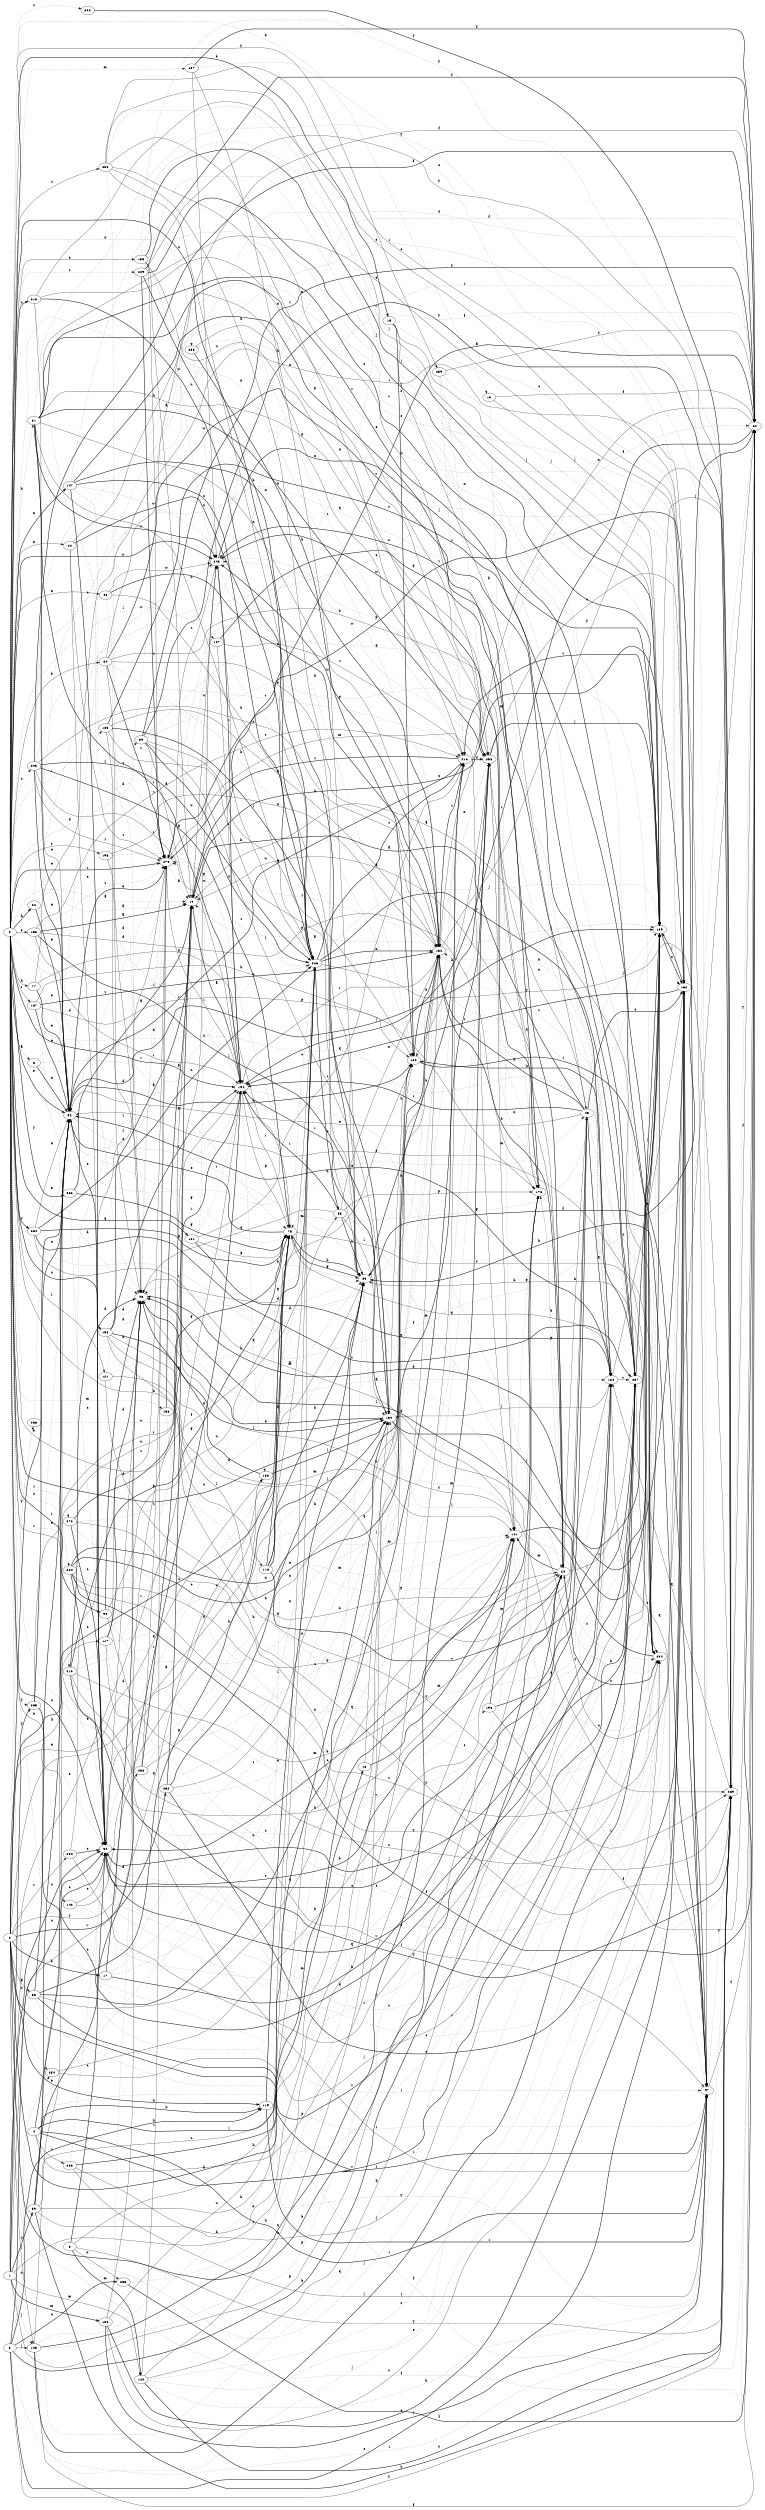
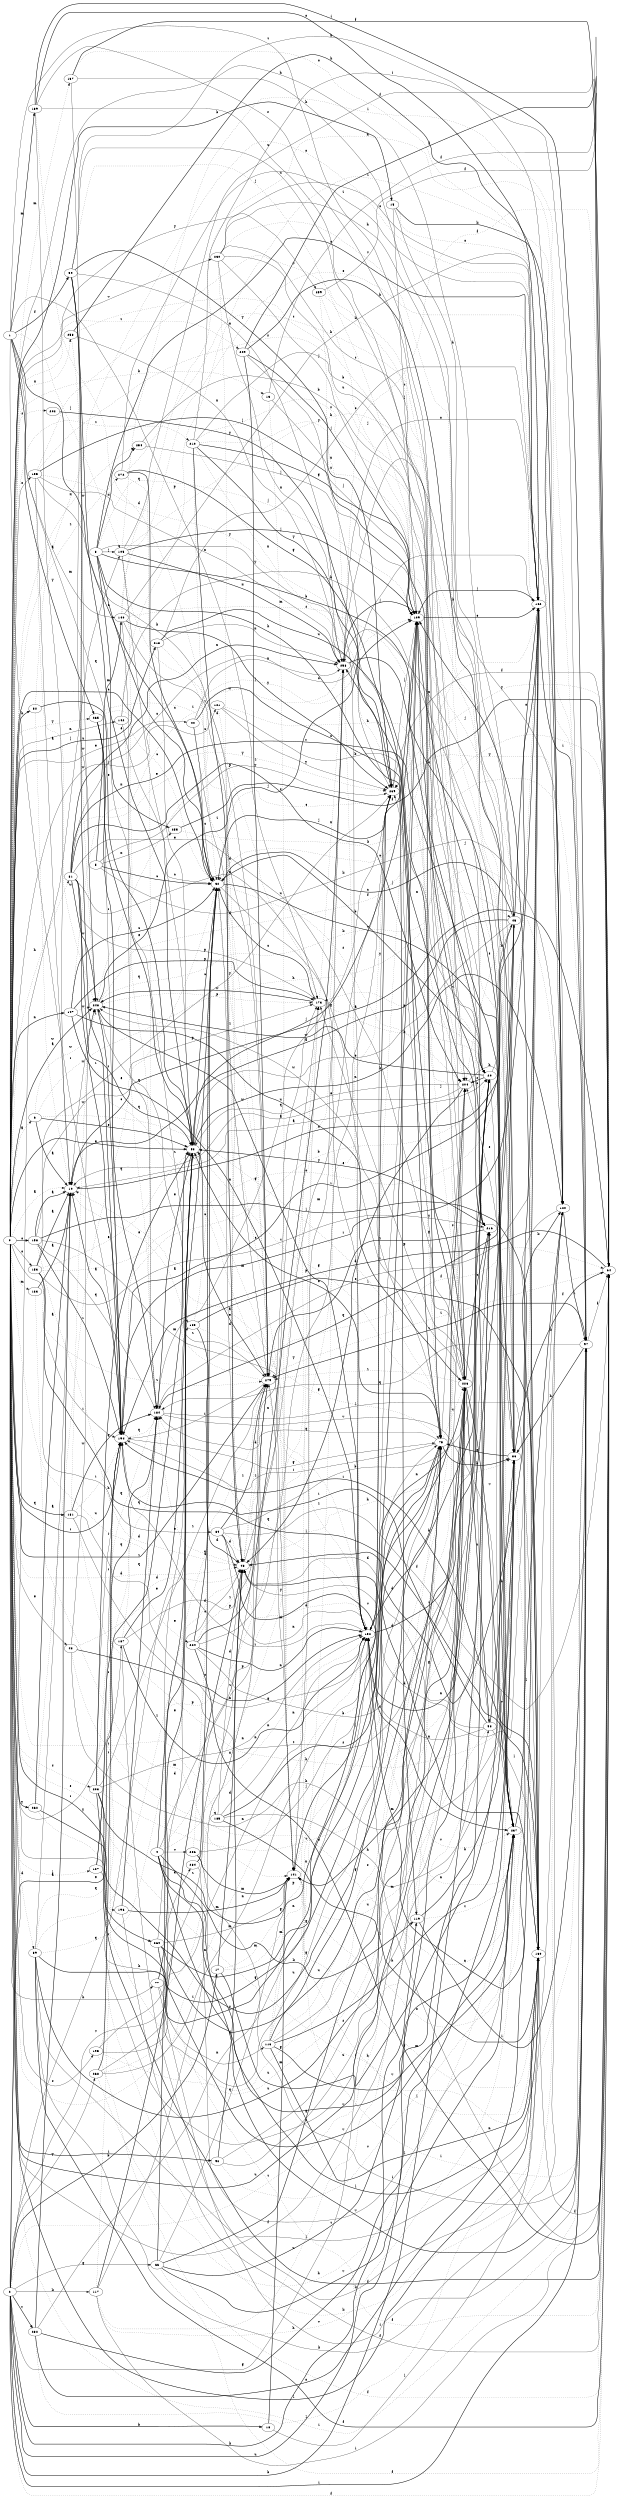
edge "6" -> "10": added, label "a"
edge "194" -> "183": now "194" -> "184"
node "266": removed
edge "3" -> "254": style dotted -> bold
